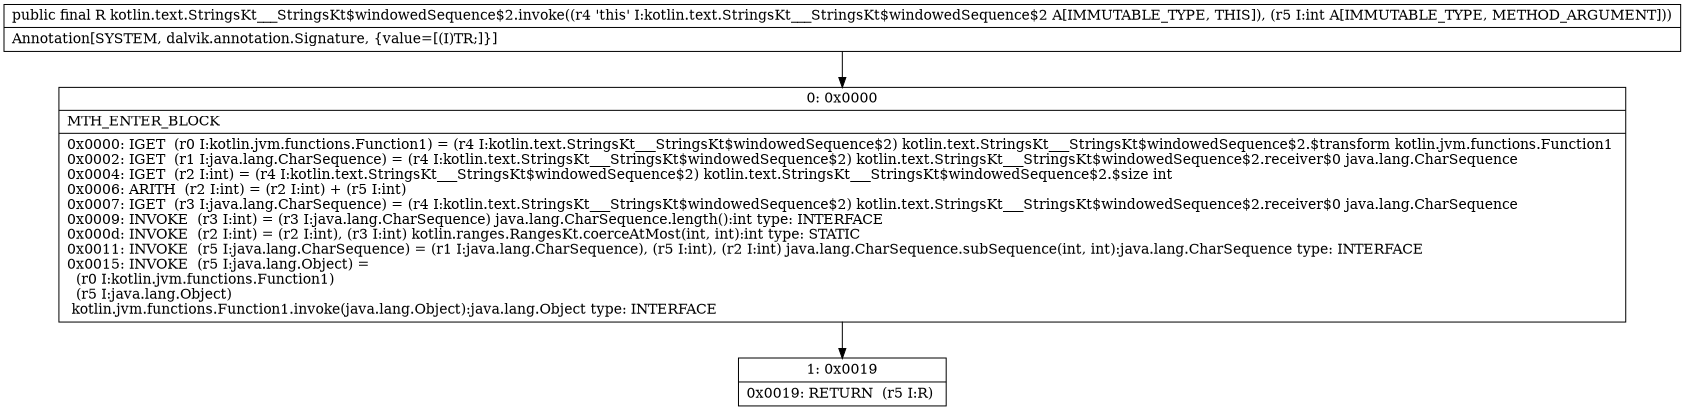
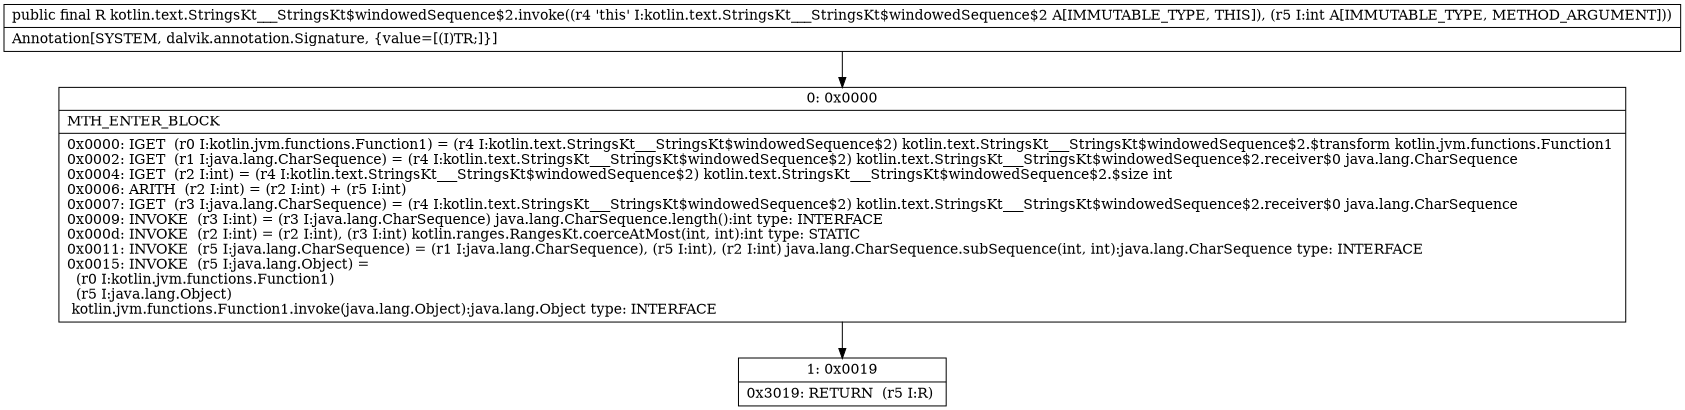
node "1: 0x0019": text "0x0019: RETURN  (r5 I:R)" -> "0x3019: RETURN  (r5 I:R)"
